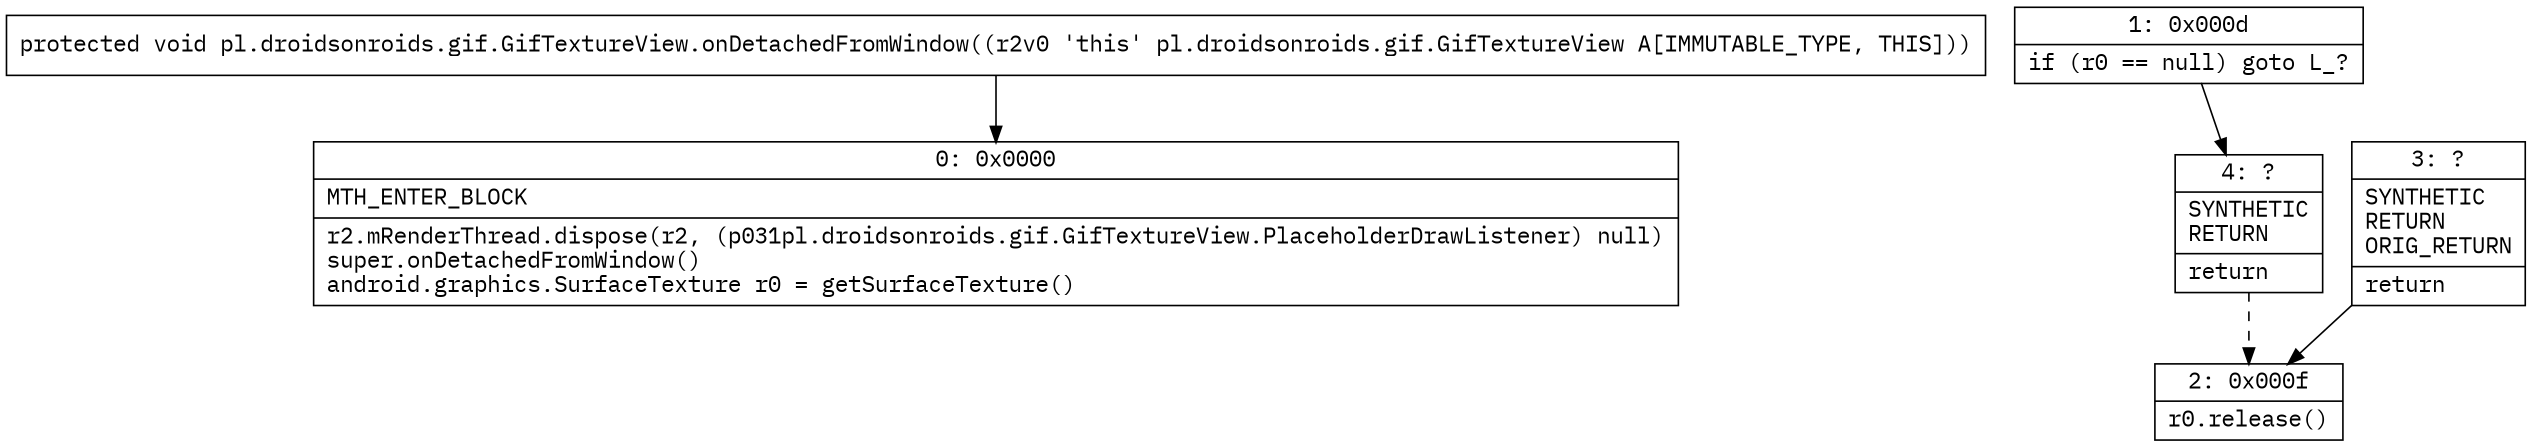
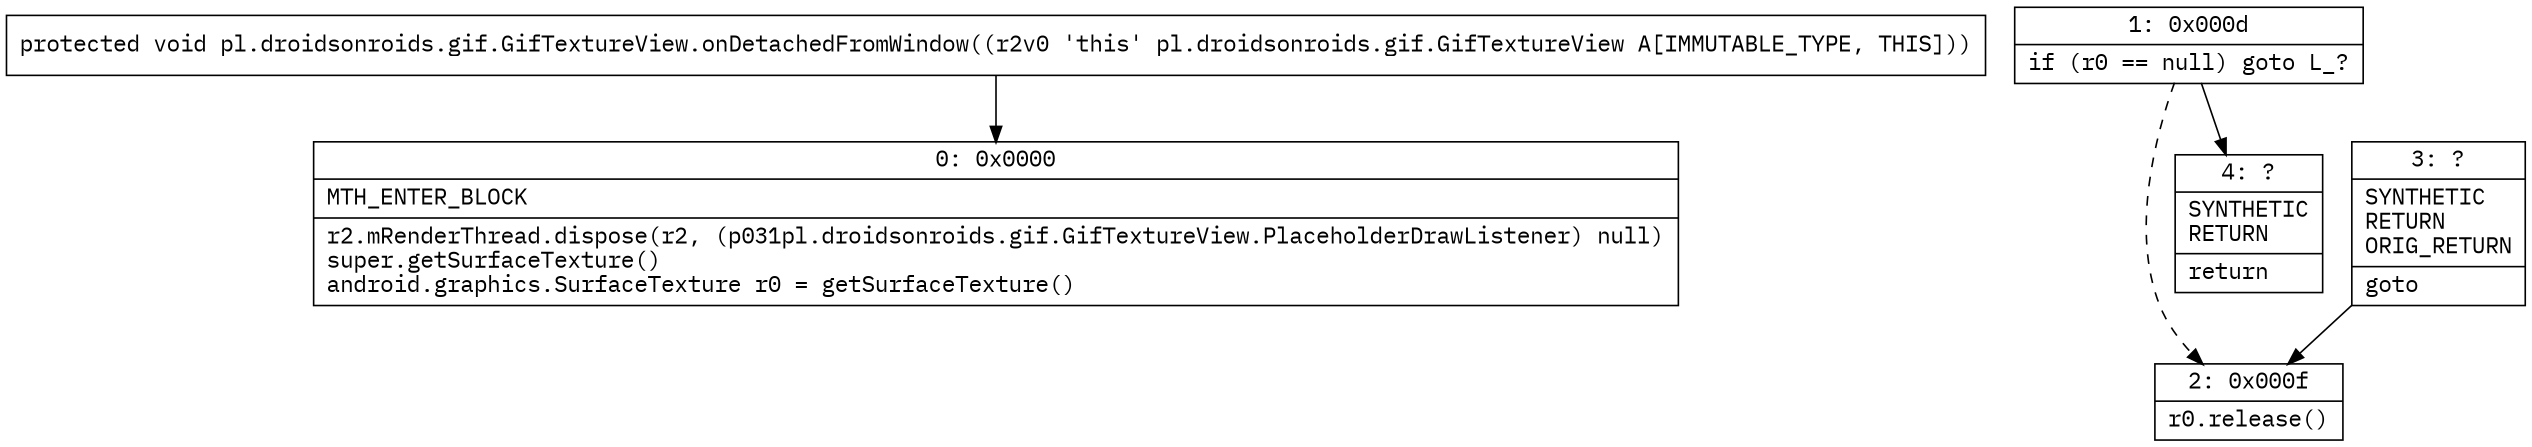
node "0: 0x0000": text "super.onDetachedFromWindow()" -> "super.getSurfaceTexture()"
node "3: ?": text "return" -> "goto"
edge "4: ?" -> "2: 0x000f": now "1: 0x000d" -> "2: 0x000f"
